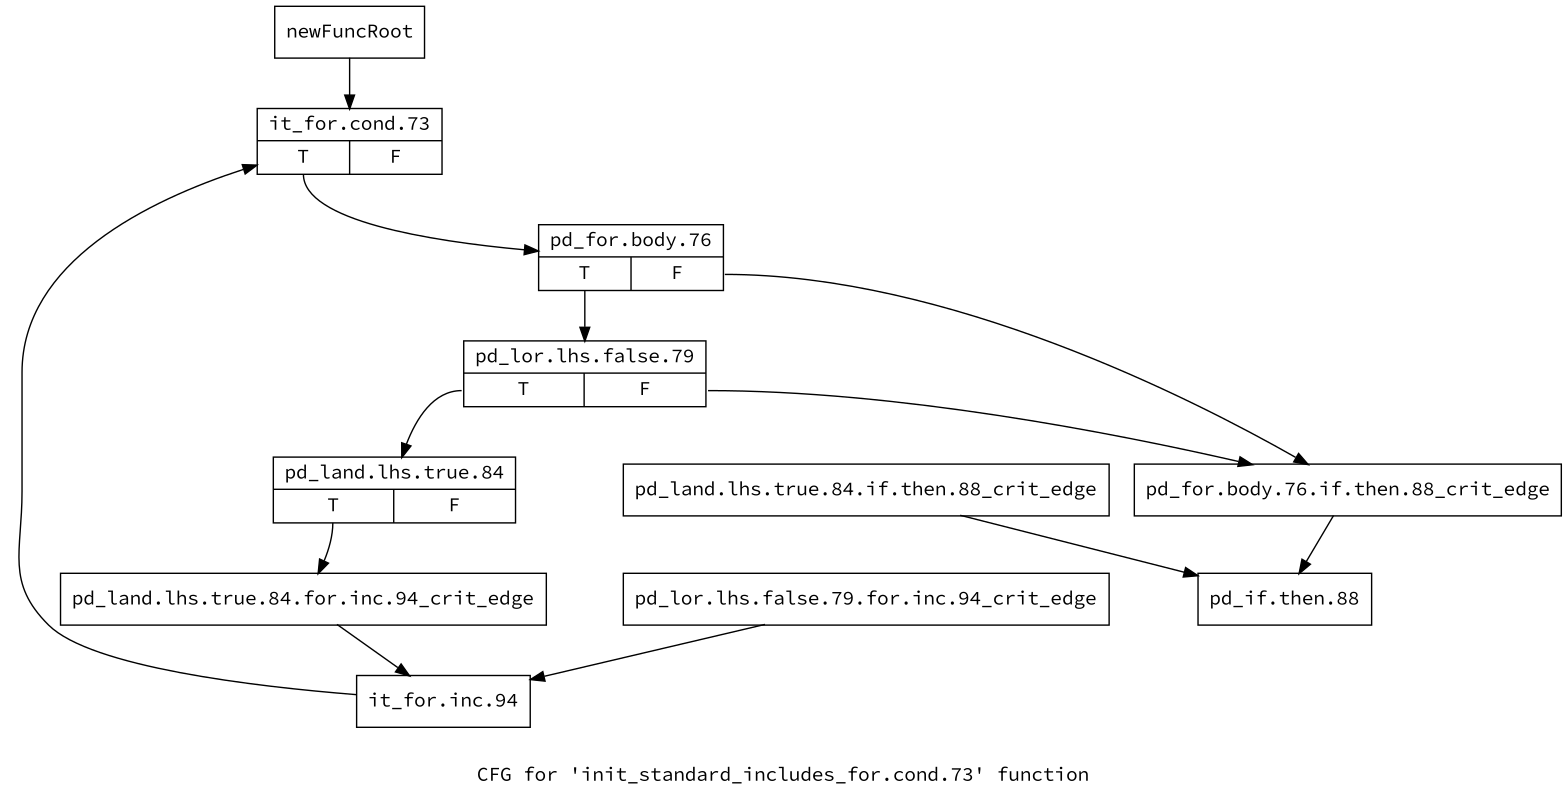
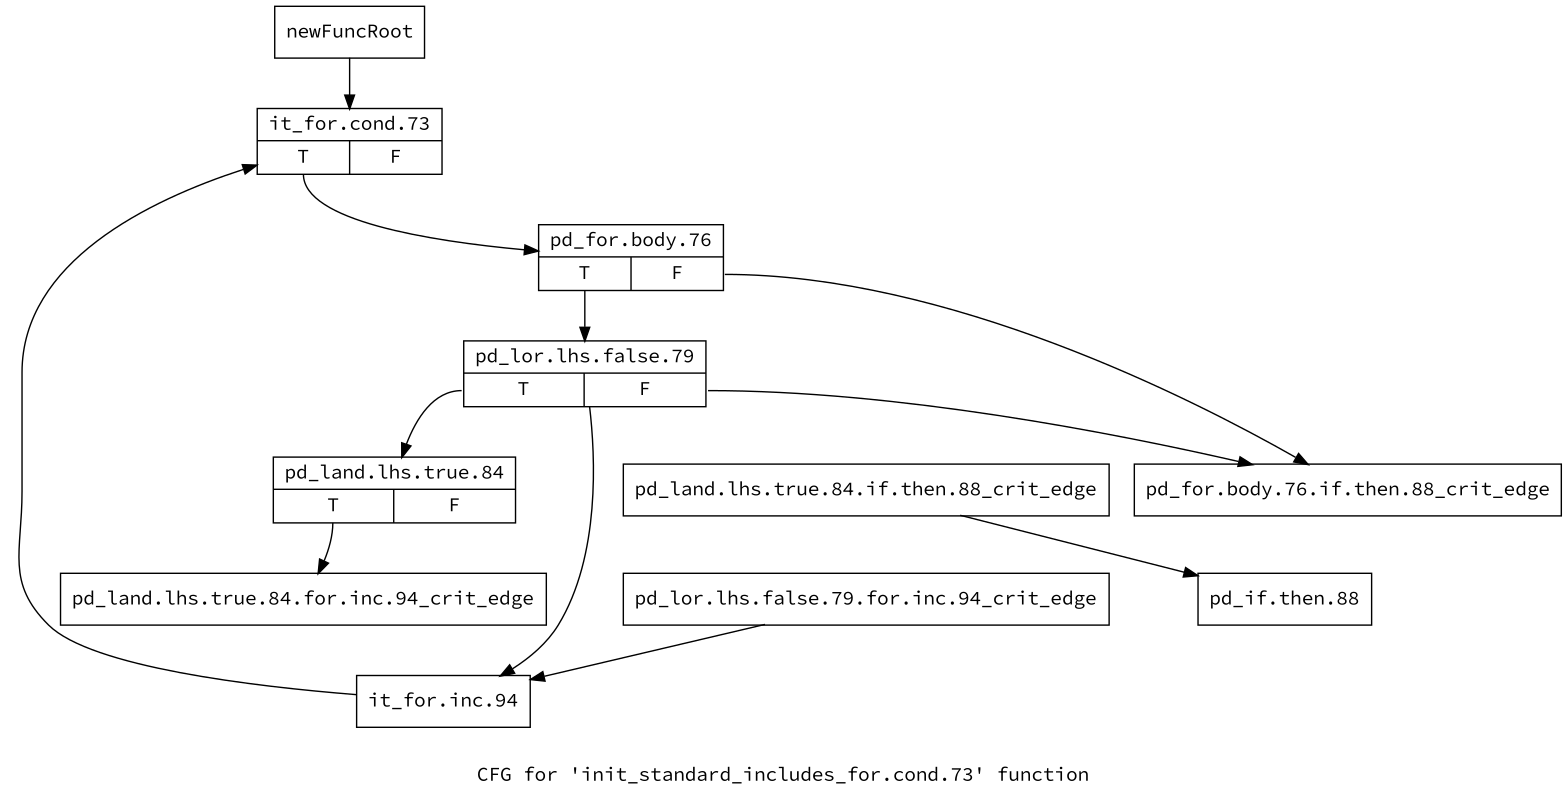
edge "pd_for.body.76.if.then.88_crit_edge" -> "pd_if.then.88": removed
edge "pd_land.lhs.true.84.for.inc.94_crit_edge" -> "it_for.inc.94": now "pd_lor.lhs.false.79" -> "it_for.inc.94"
